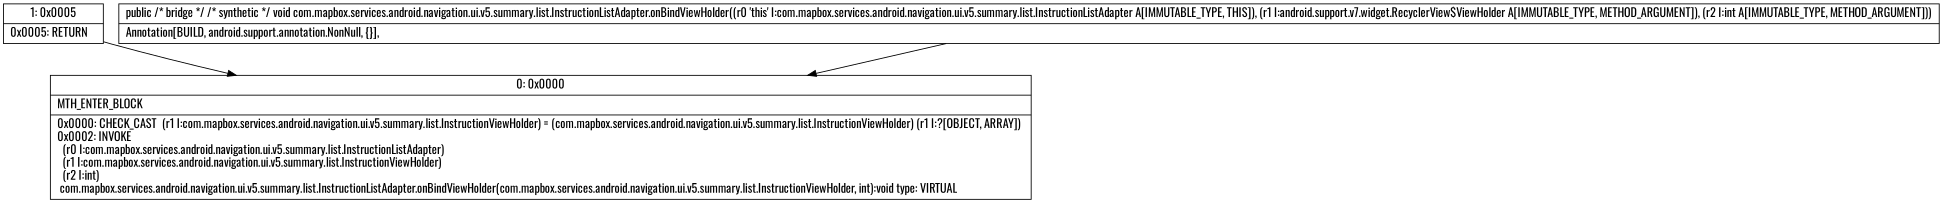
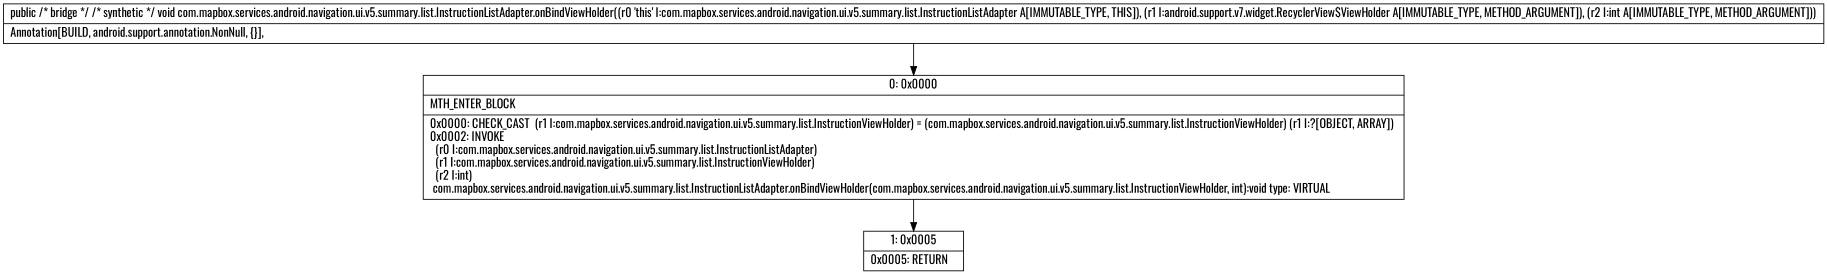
edge "1: 0x0005" -> "0: 0x0000": reversed
